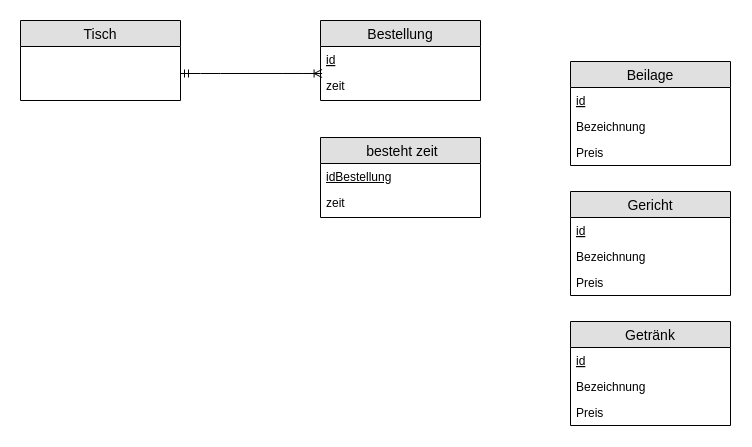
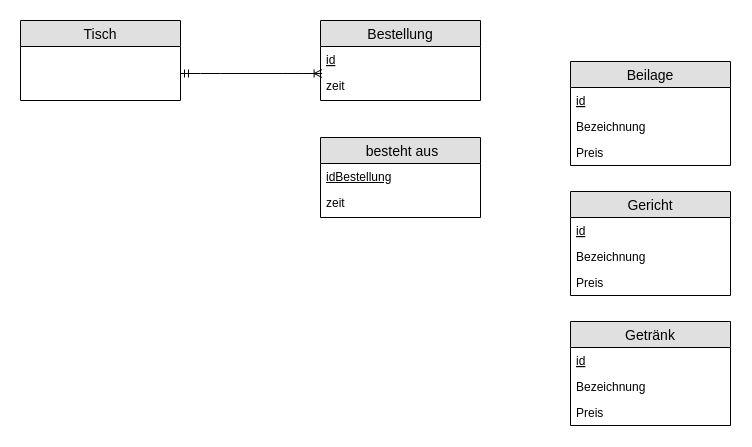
node "besteht zeit": label "besteht zeit" -> "besteht aus"
